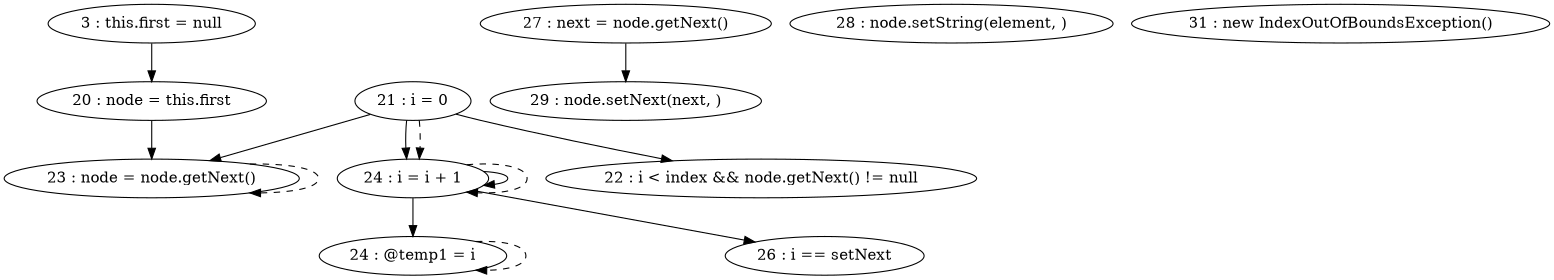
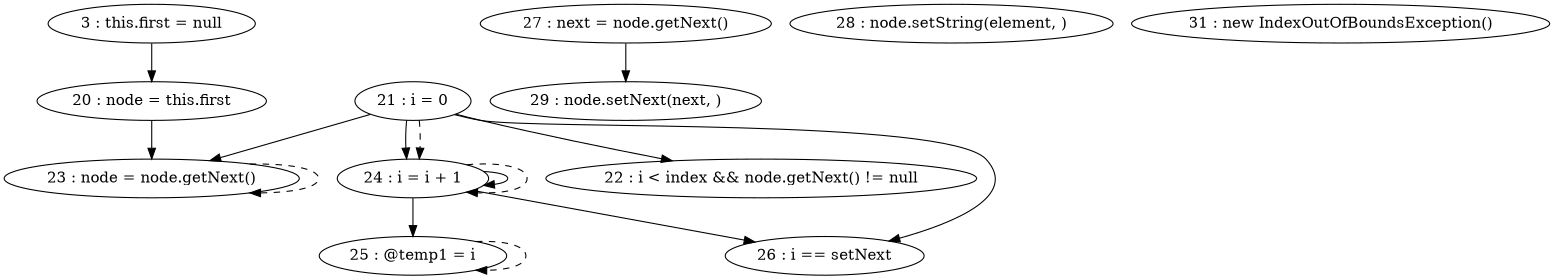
edge "21 : i = 0" -> "26 : i == setNext": added
node "24 : @temp1 = i": label "24 : @temp1 = i" -> "25 : @temp1 = i"
